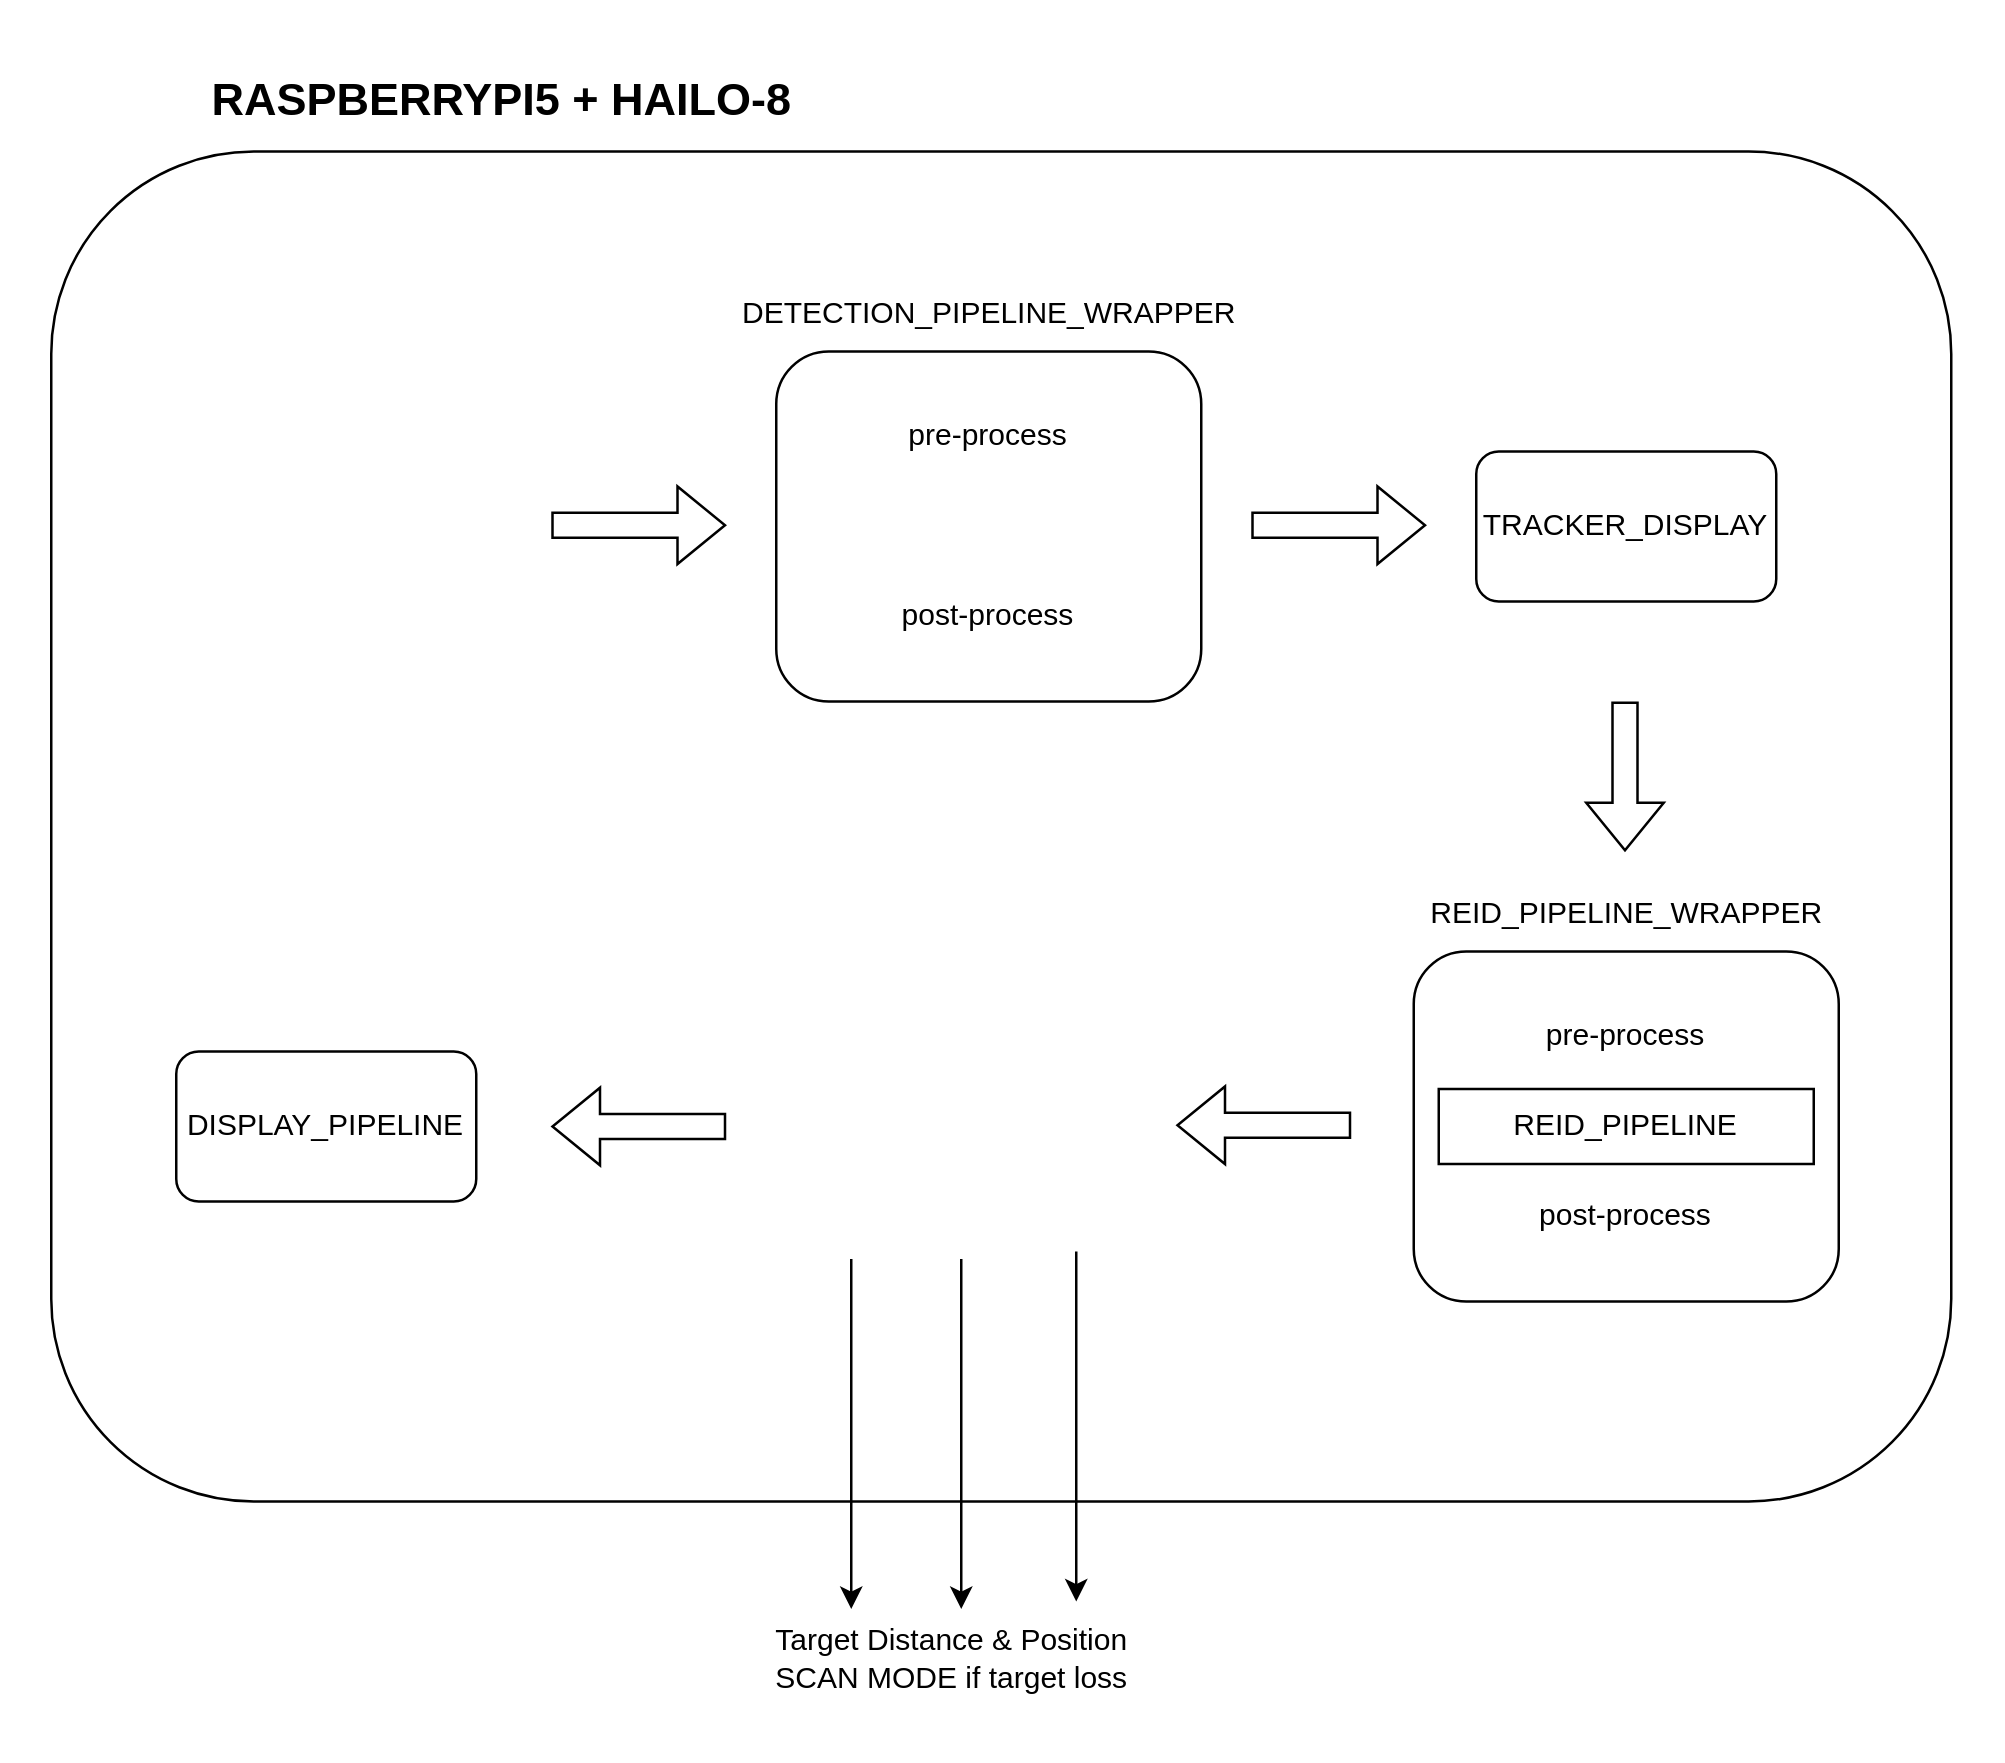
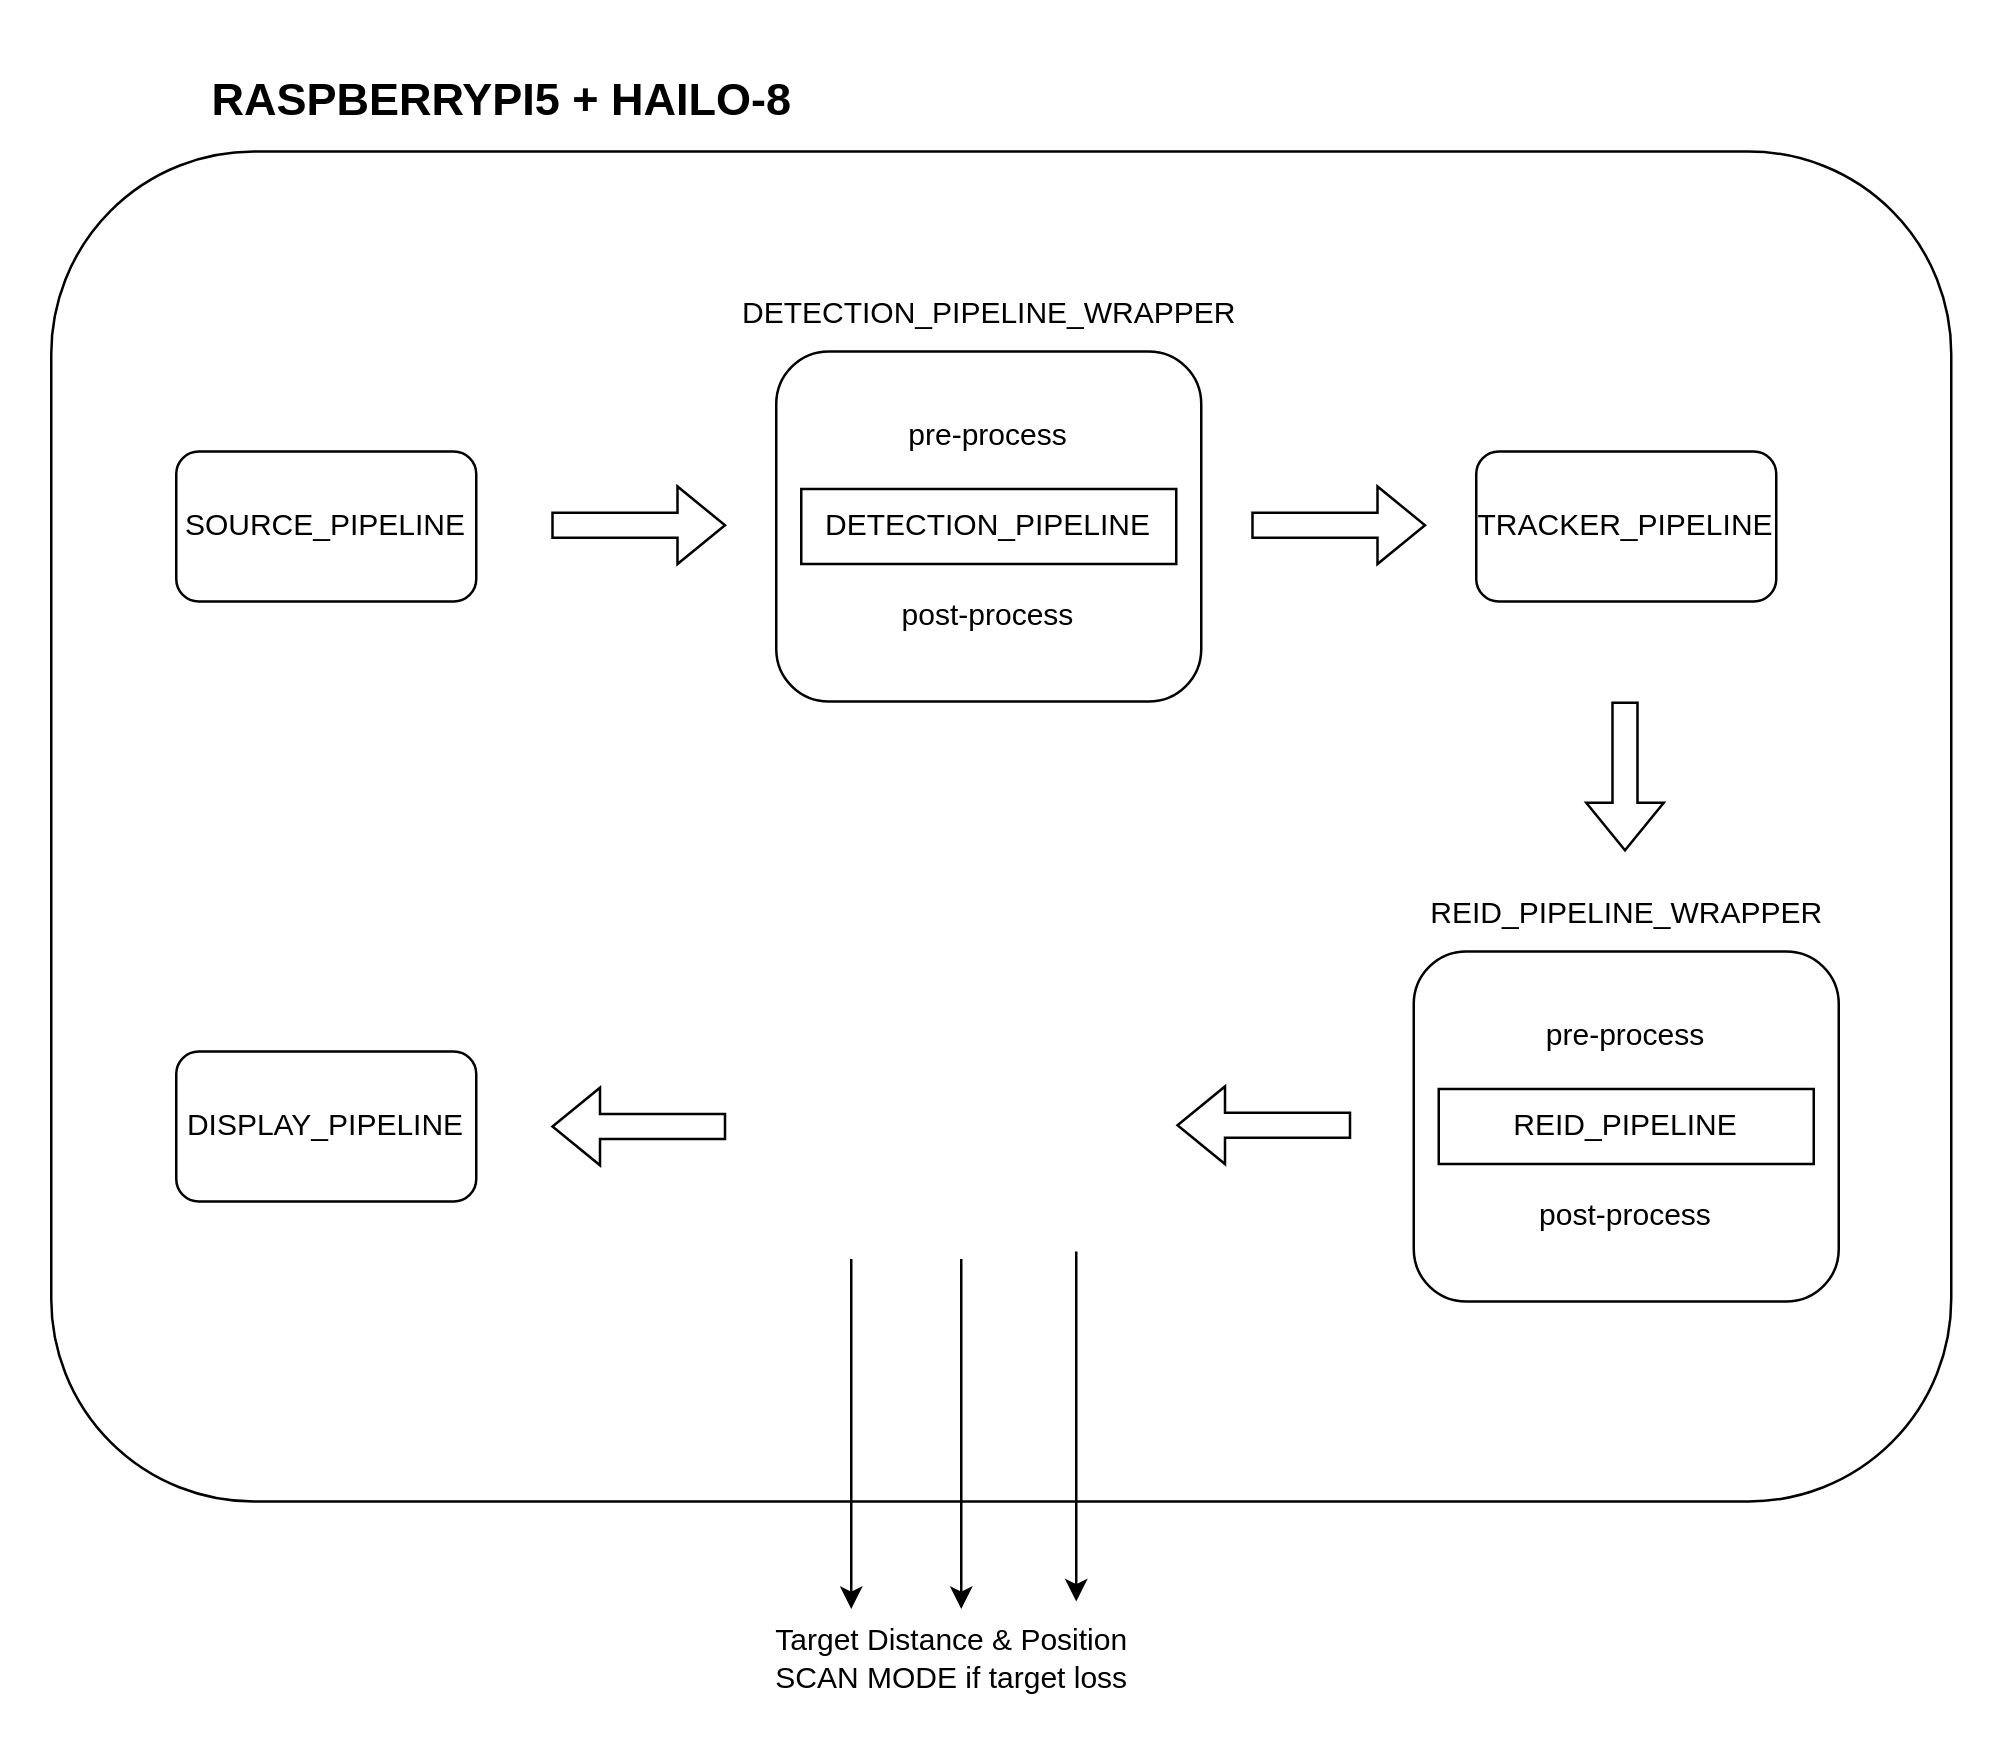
node "SOURCE_PIPELINE": added
node "DETECTION_PIPELINE": added
node "TRACKER_DISPLAY": label "TRACKER_DISPLAY" -> "TRACKER_PIPELINE"
